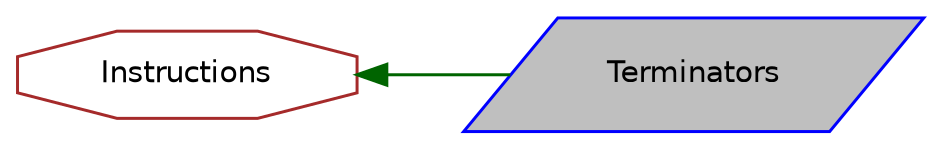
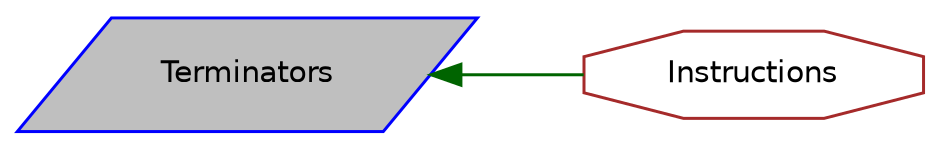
edge "Terminators" -> "Instructions": reversed
